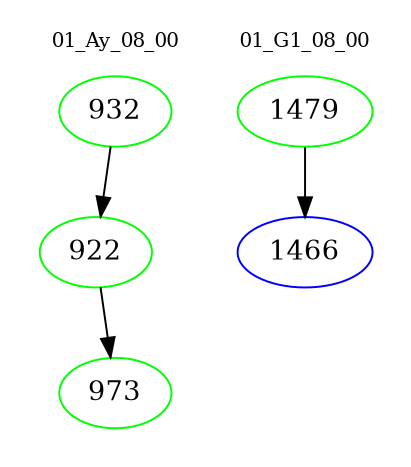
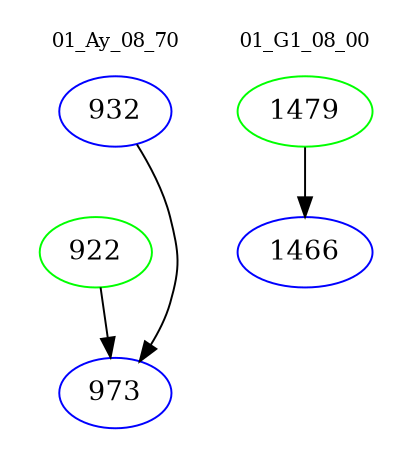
cluster "01_Ay_08_00": label "01_Ay_08_00" -> "01_Ay_08_70"
node "932": color green -> blue
edge "932" -> "922": now "932" -> "973"
node "973": color green -> blue
